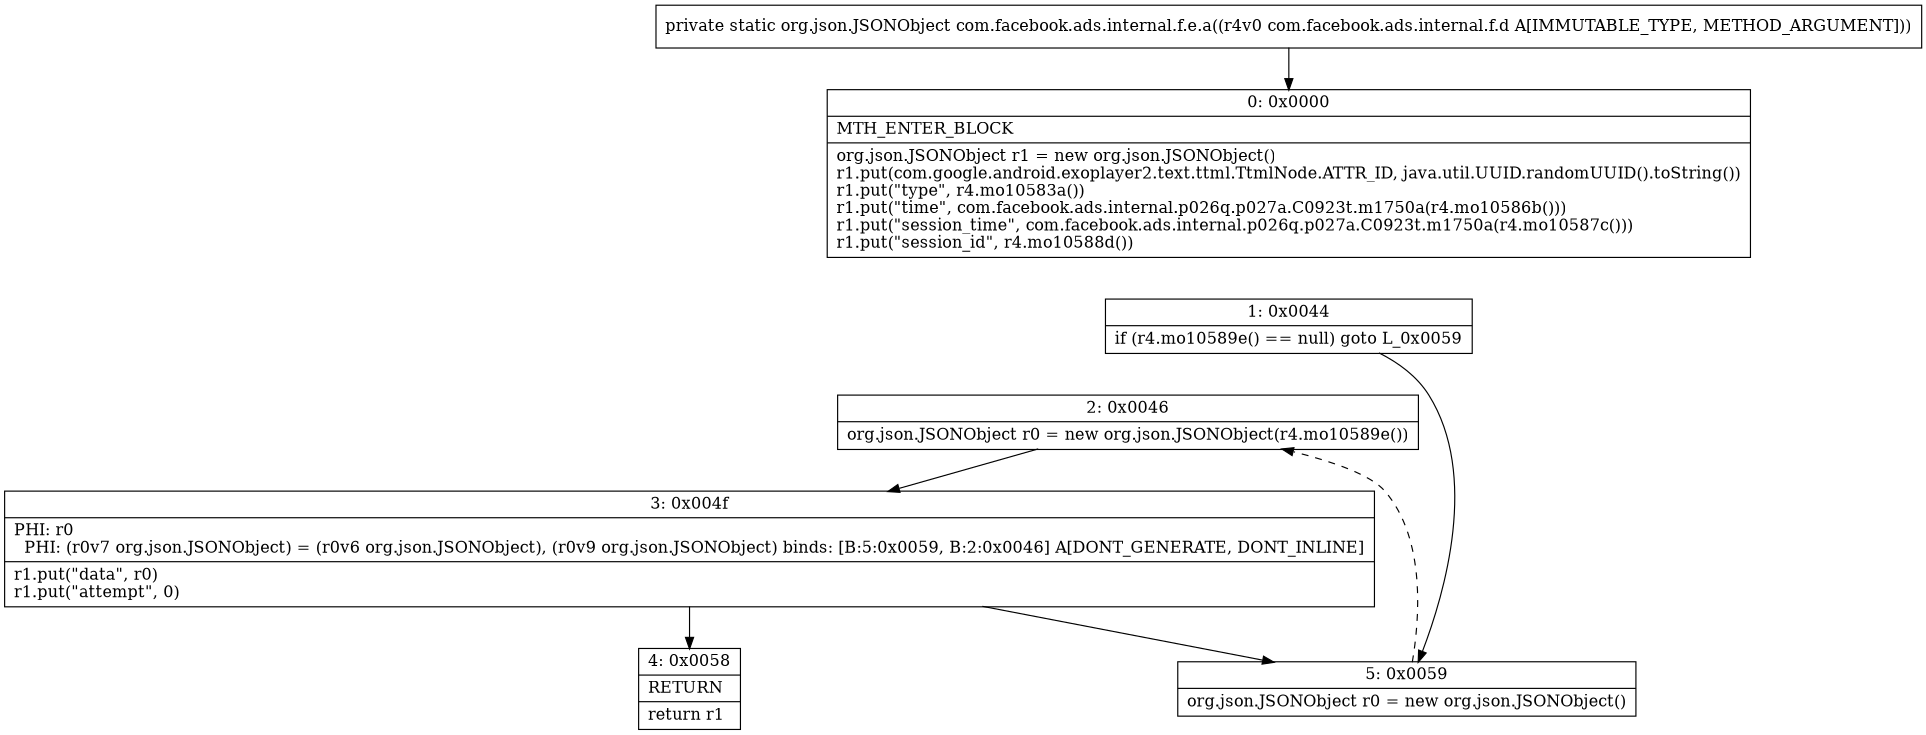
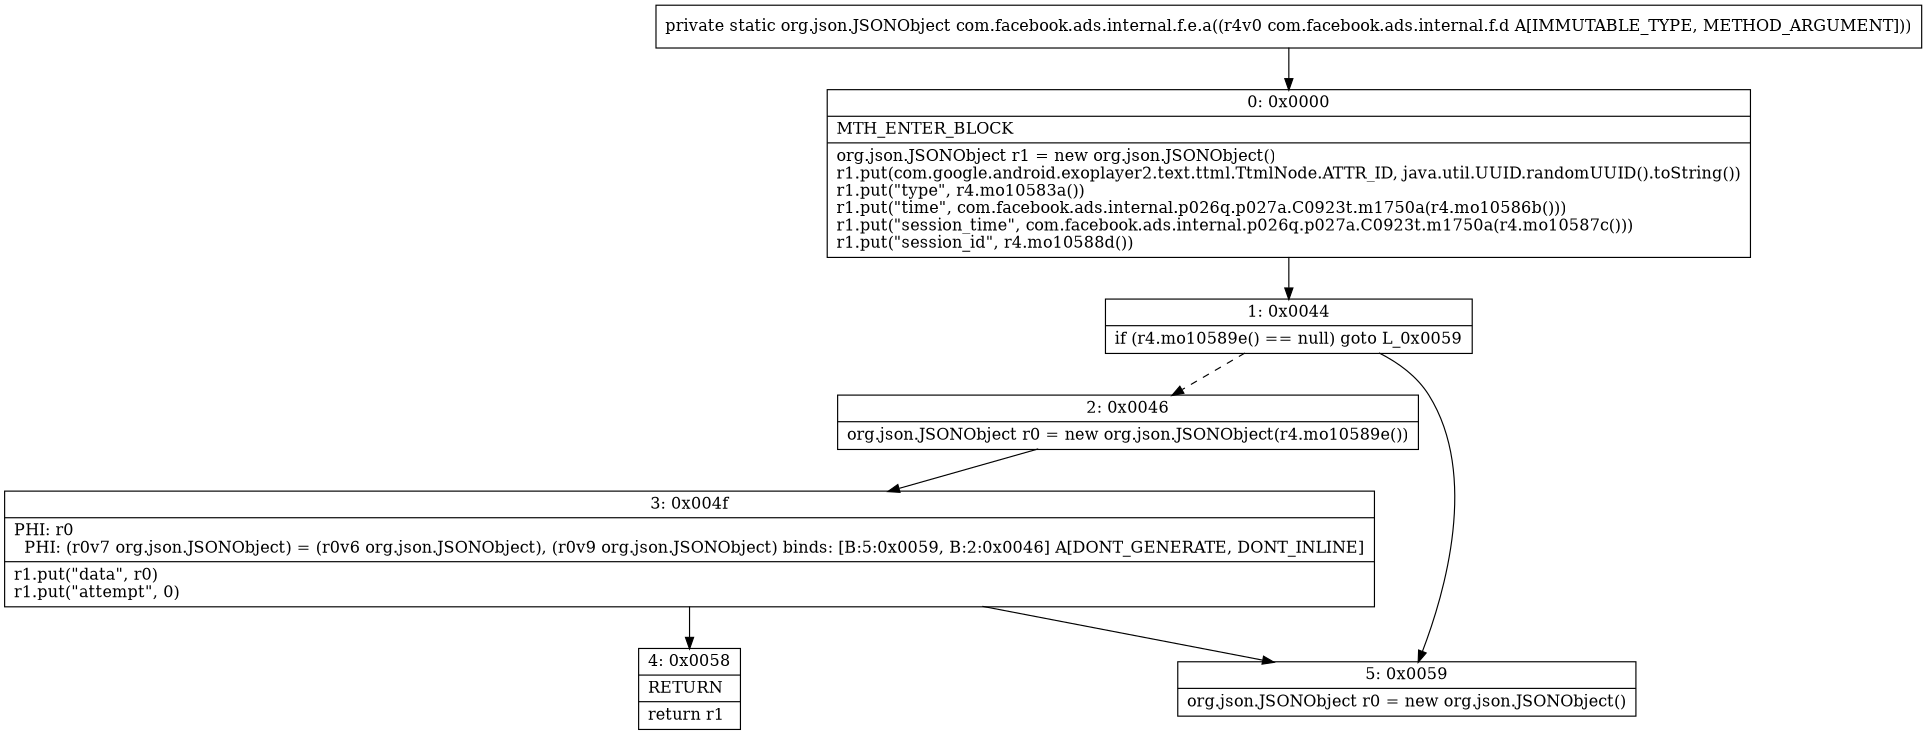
edge "0: 0x0000" -> "1: 0x0044": added
edge "5: 0x0059" -> "2: 0x0046": now "1: 0x0044" -> "2: 0x0046"
